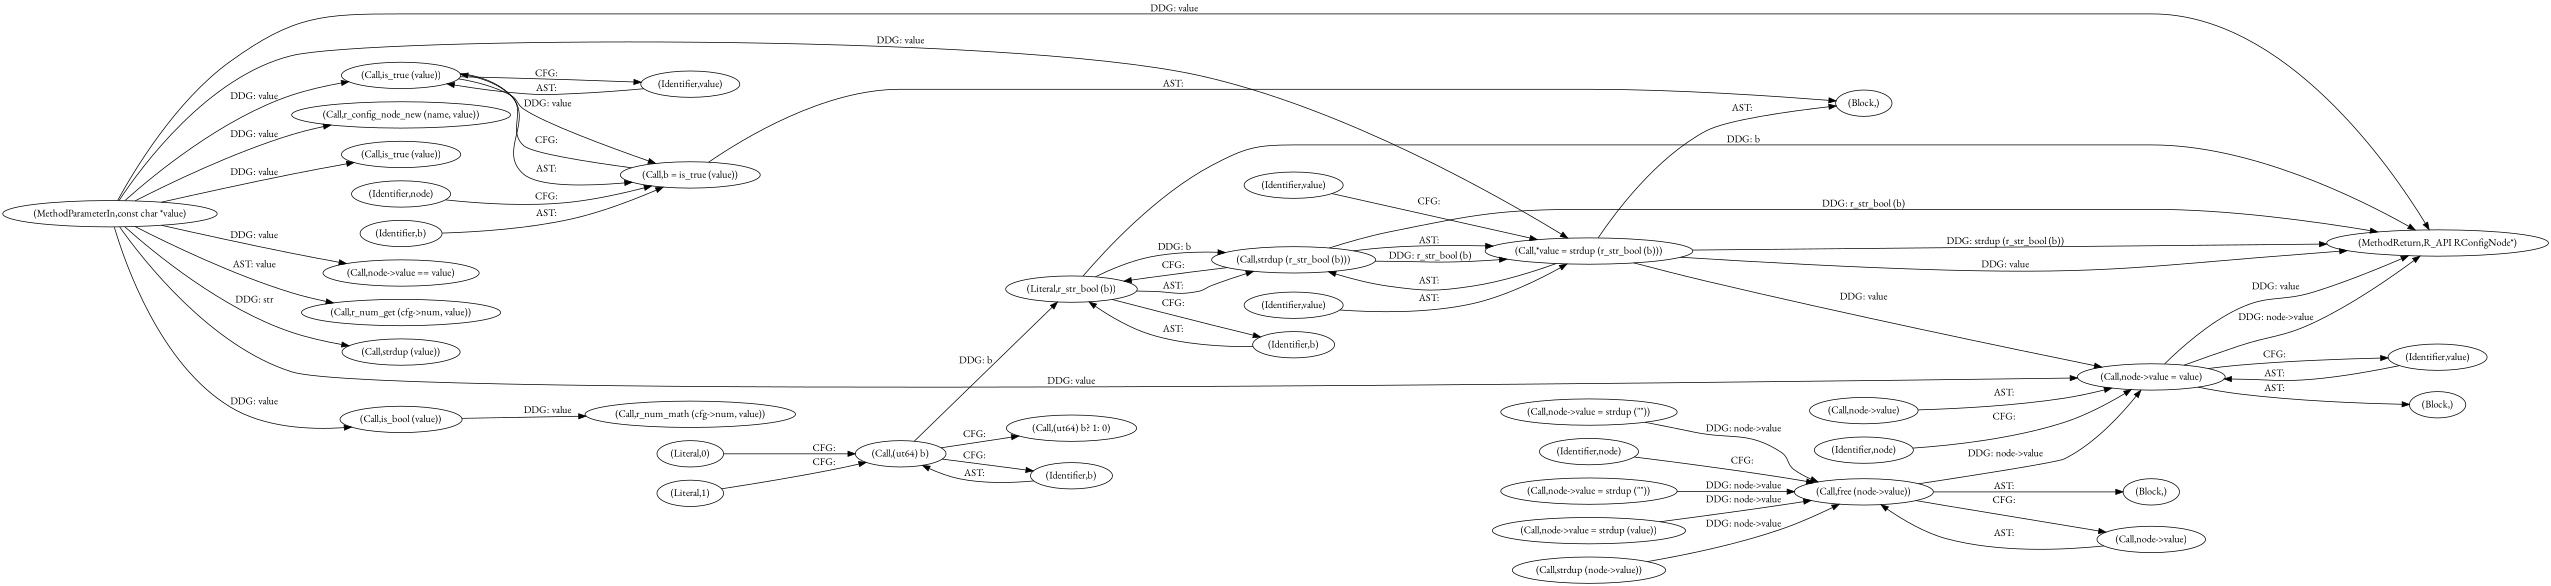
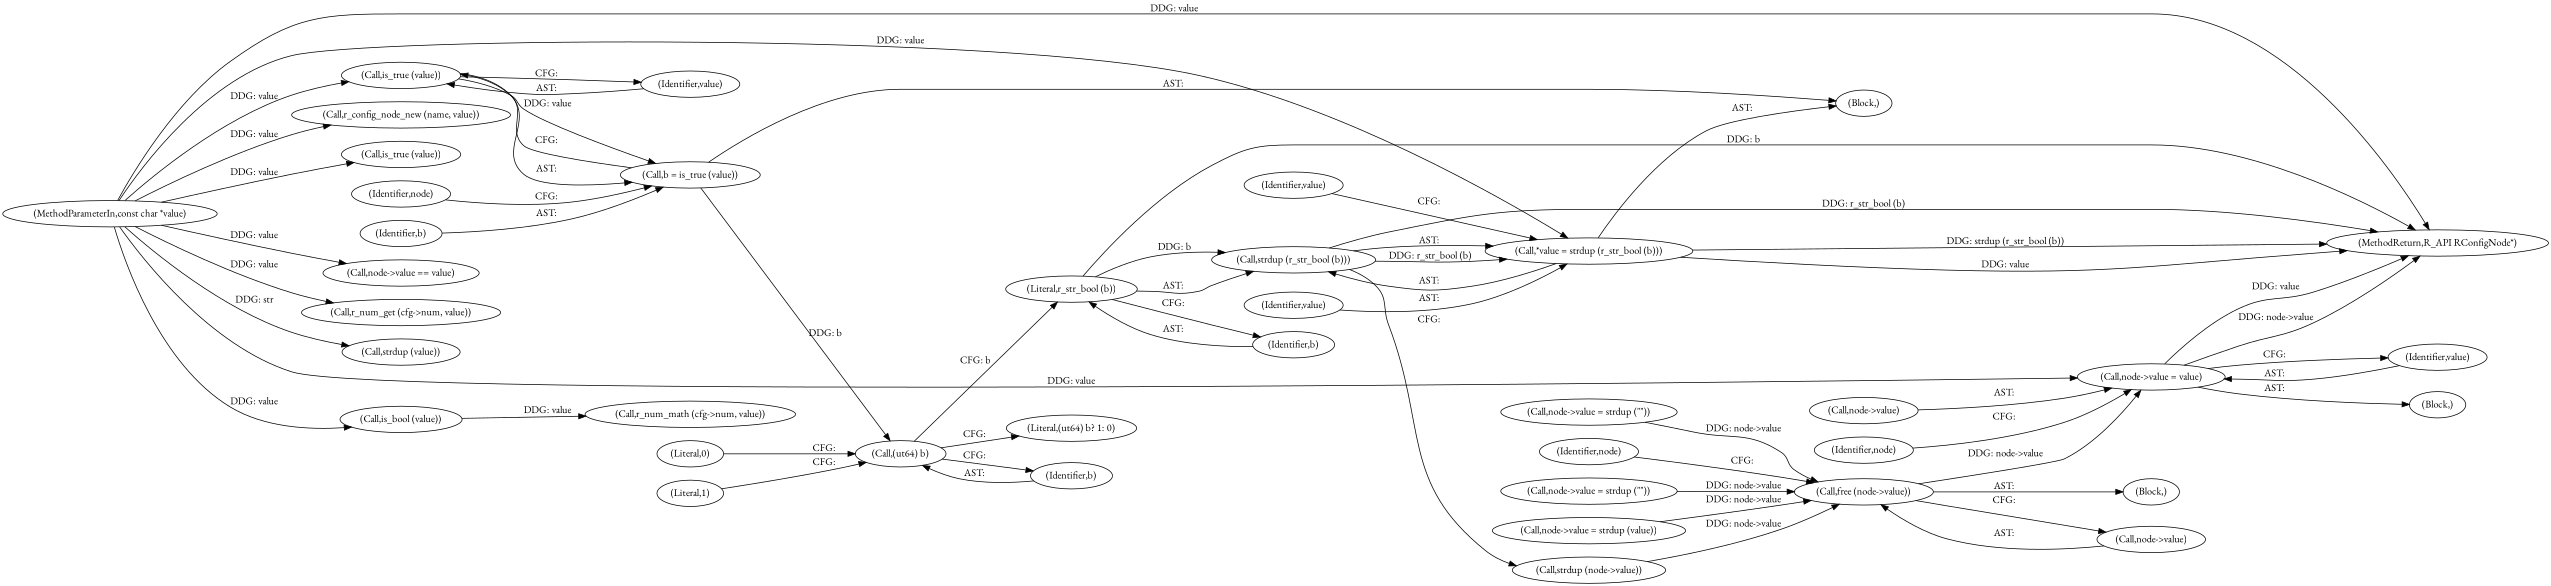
edge "(MethodParameterIn,const char *value)" -> "(Call,r_num_get (cfg->num, value))": label "AST: value" -> "DDG: value"
edge "(Call,strdup (r_str_bool (b)))" -> "(Literal,r_str_bool (b))": now "(Call,strdup (r_str_bool (b)))" -> "(Call,strdup (node->value))"
edge "(Call,b = is_true (value))" -> "(Call,(ut64) b)": added, label "DDG: b"
edge "(Call,*value = strdup (r_str_bool (b)))" -> "(Call,node->value = value)": removed, label "DDG: value"
edge "(Call,(ut64) b)" -> "(Literal,r_str_bool (b))": label "DDG: b" -> "CFG: b"
node "(Call,(ut64) b? 1: 0)": label "(Call,(ut64) b? 1: 0)" -> "(Literal,(ut64) b? 1: 0)"
